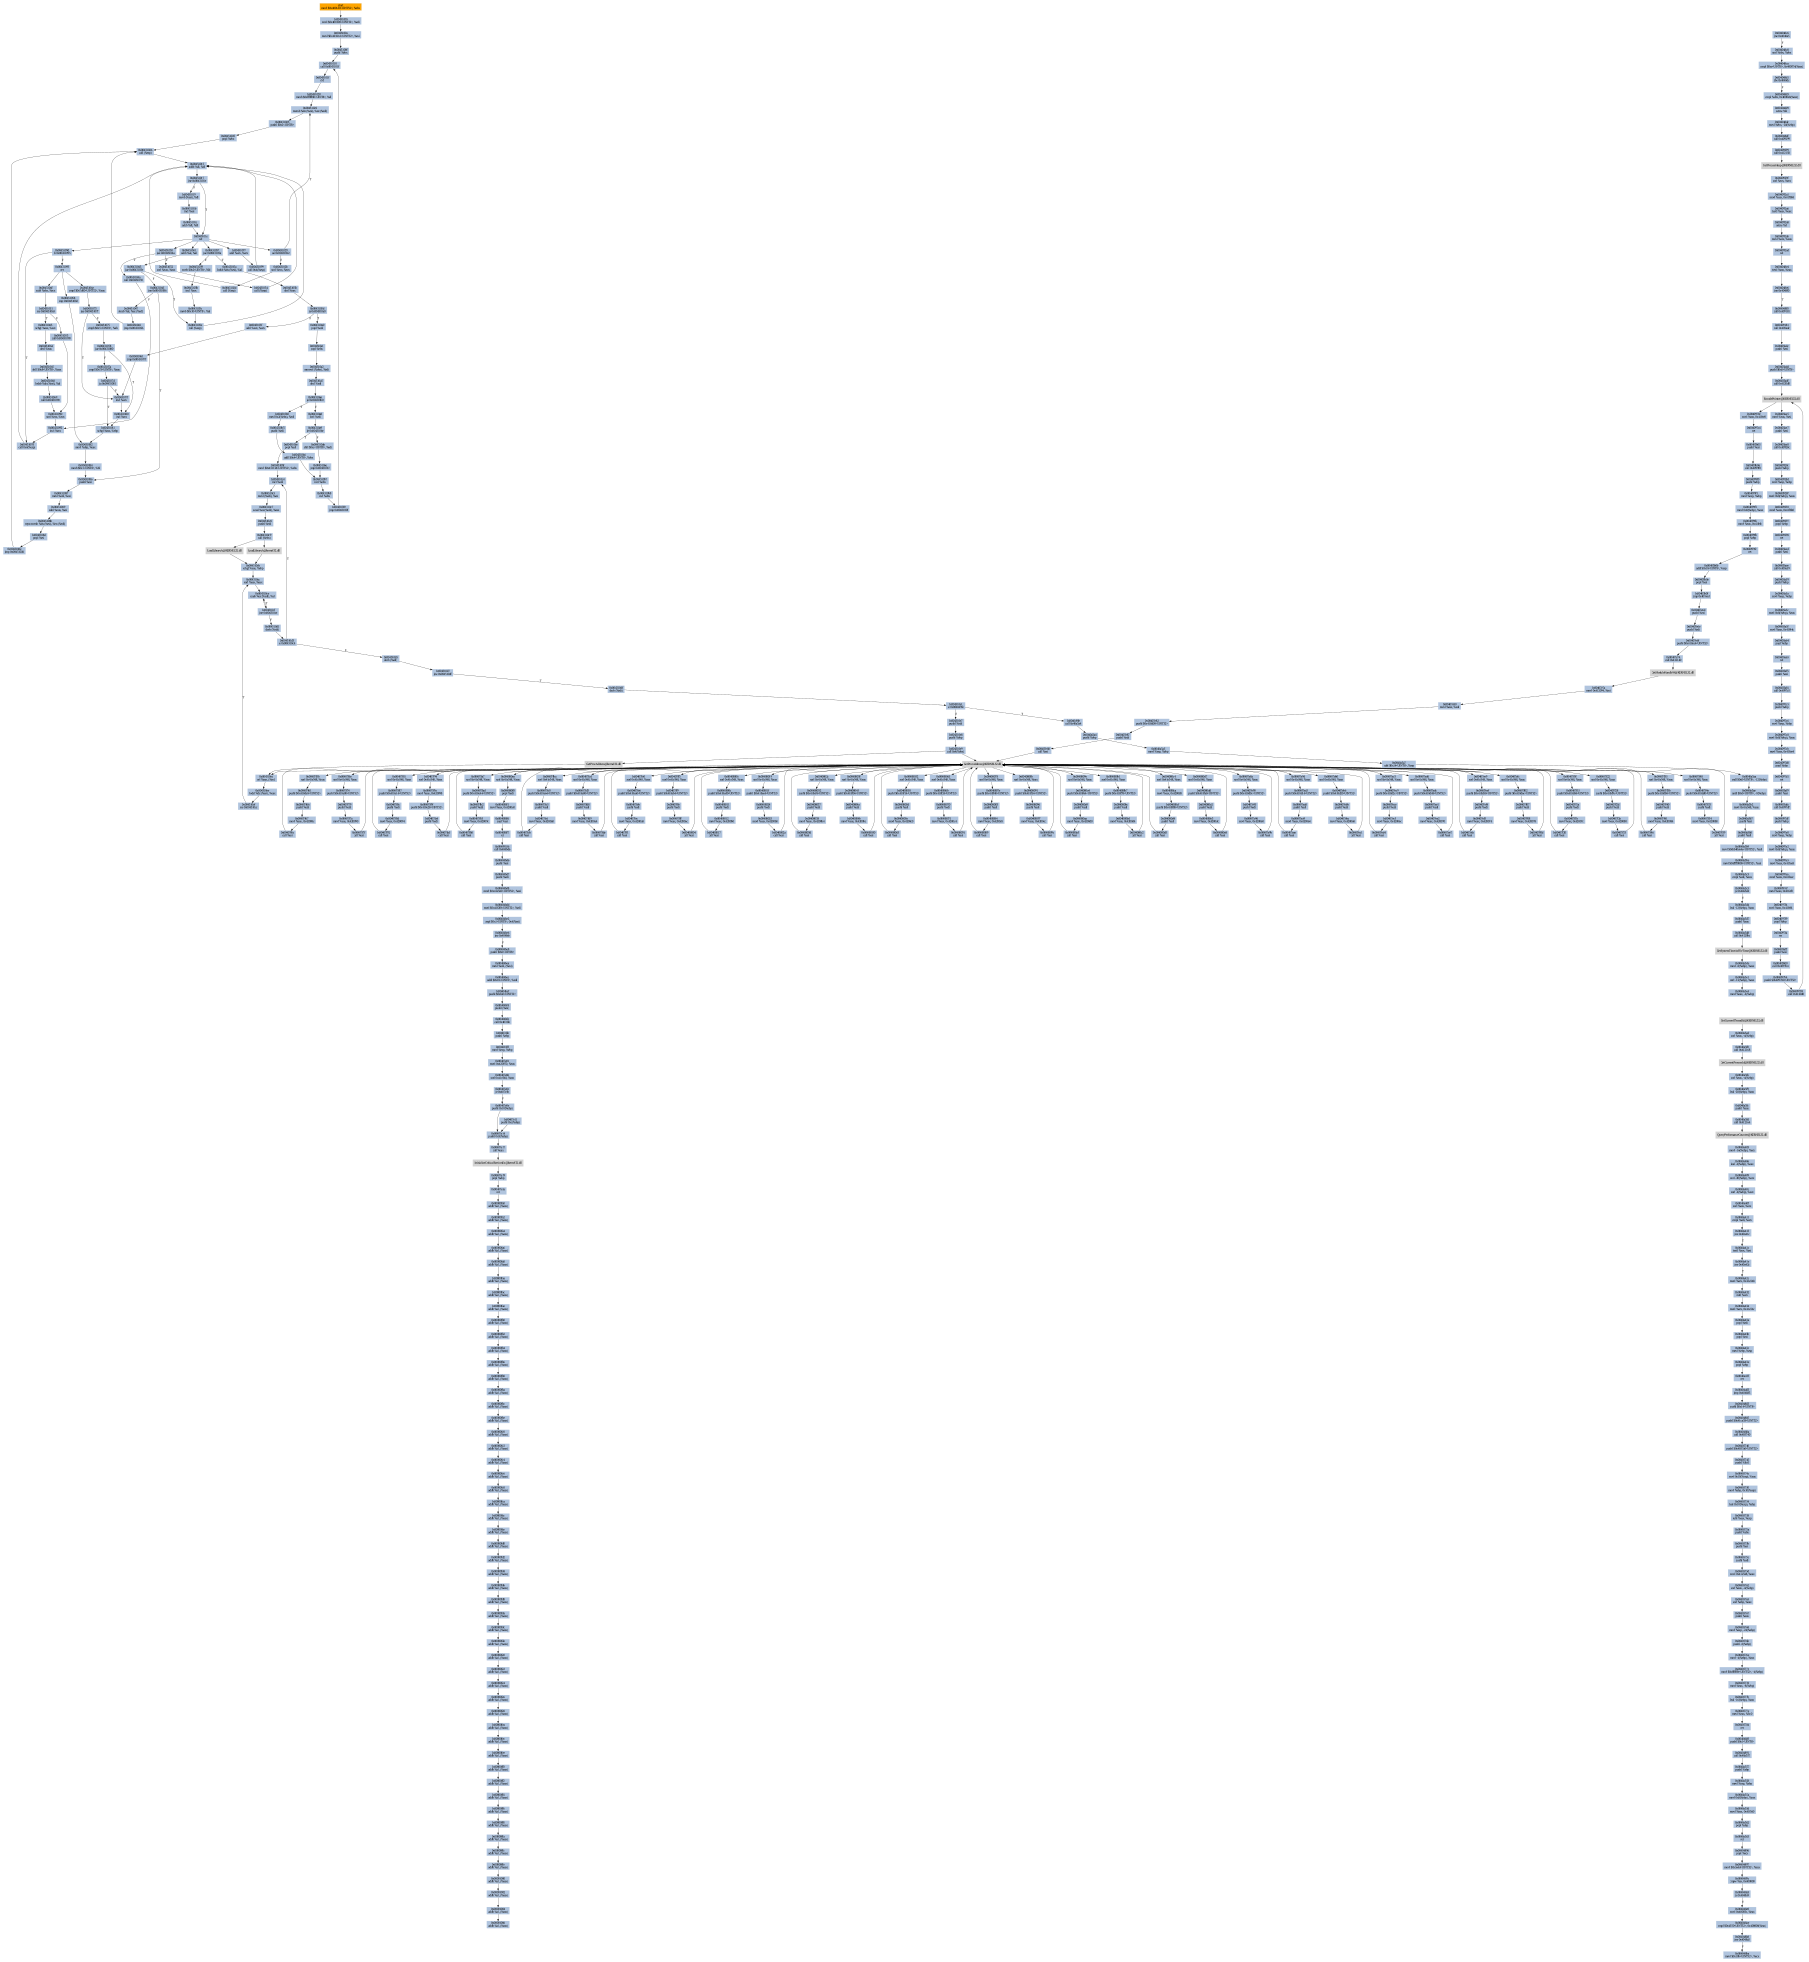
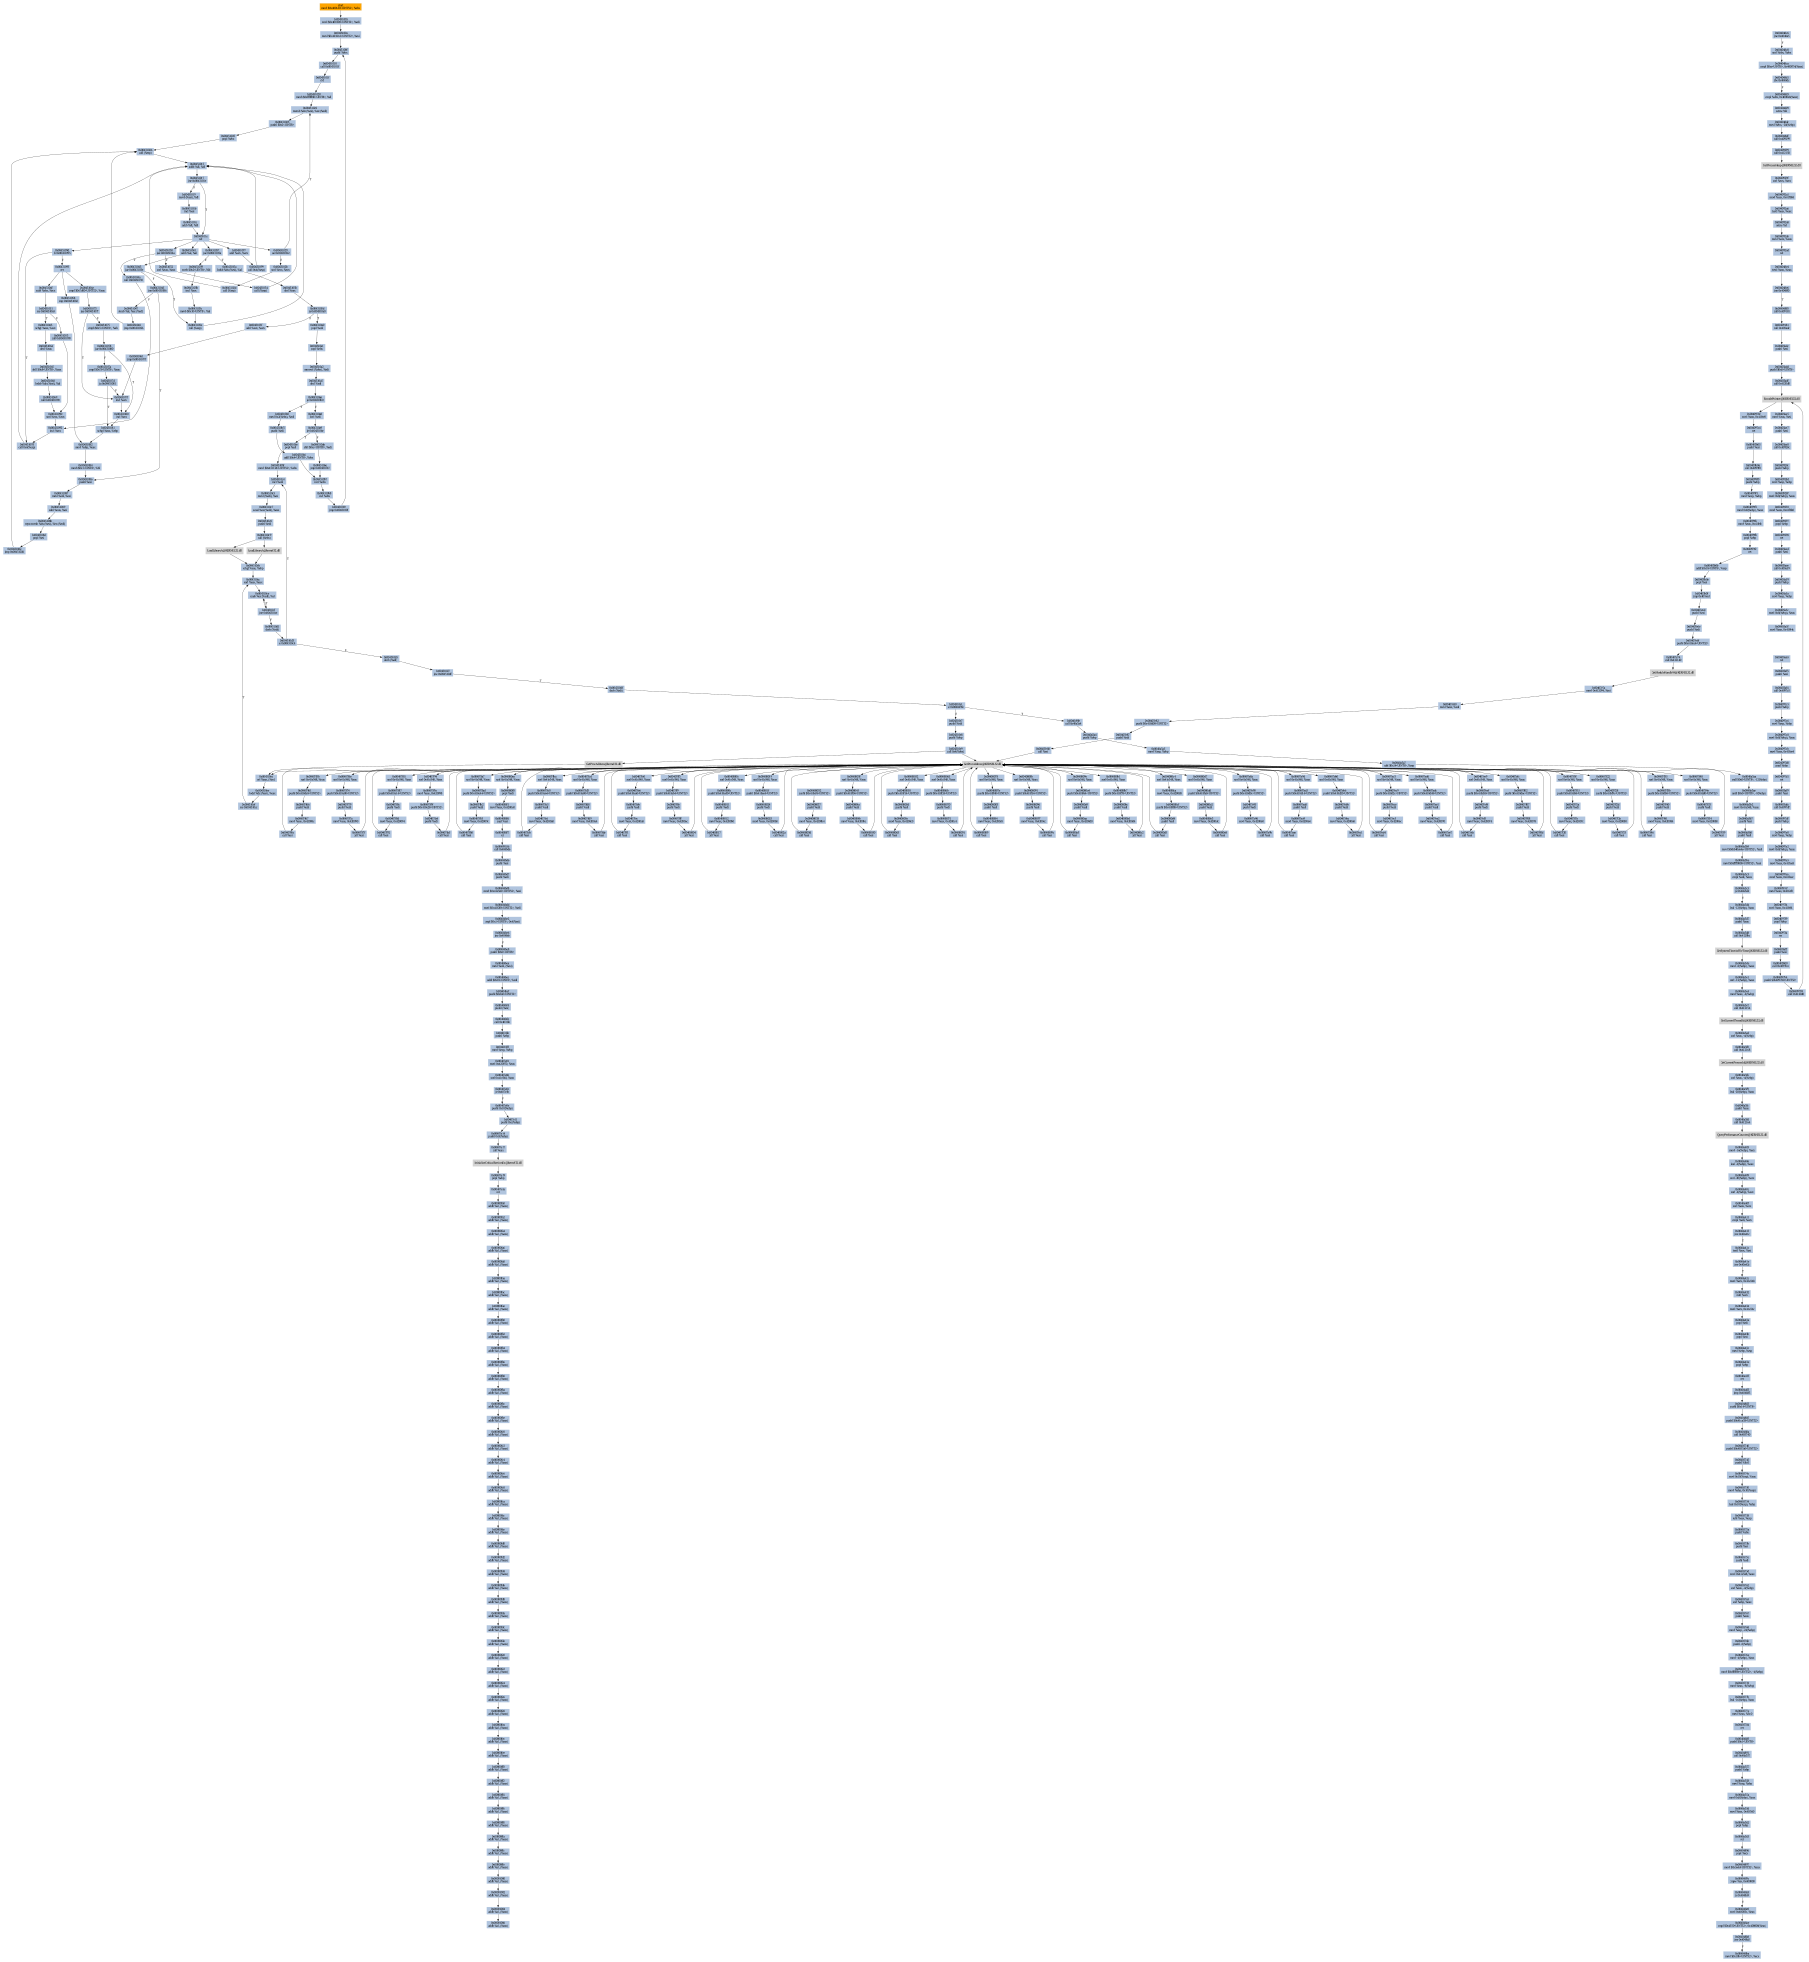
edge "0x004310b9 jmp 0x0043100f" -> "0x00431010 call 0x0043101f": now "0x004310b9 jmp 0x0043100f" -> "0x0043100f pushl %ebx"
node "0x00405a64 popl %ebp": removed
node "0x0040802c xorl 0x41e348, %eax": removed
node "0x0040a3e7 call 0x412154": added
edge "0x00407e0e pushl 0x10(%ebp)" -> "0x00407e14 pushl 0x8(%ebp)": now "0x00407e0e pushl 0x10(%ebp)" -> "0x00407e11 pushl 0xc(%ebp)"
